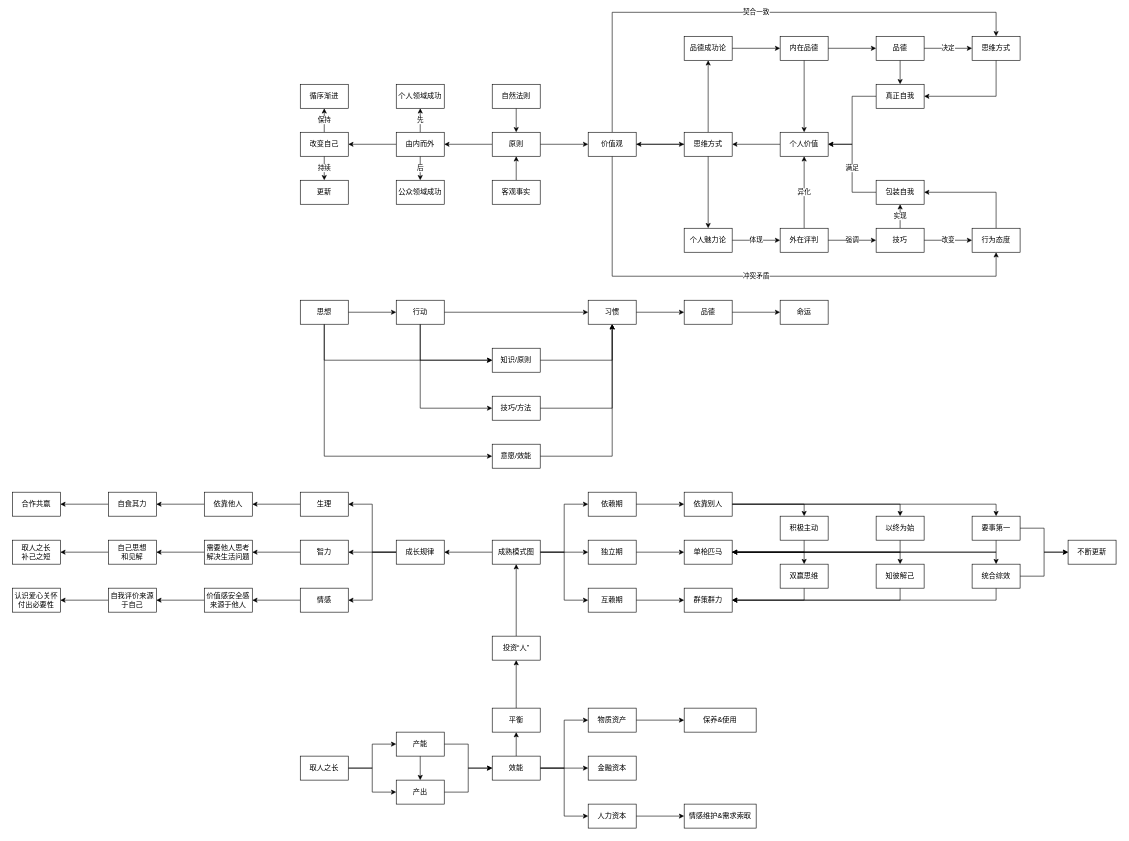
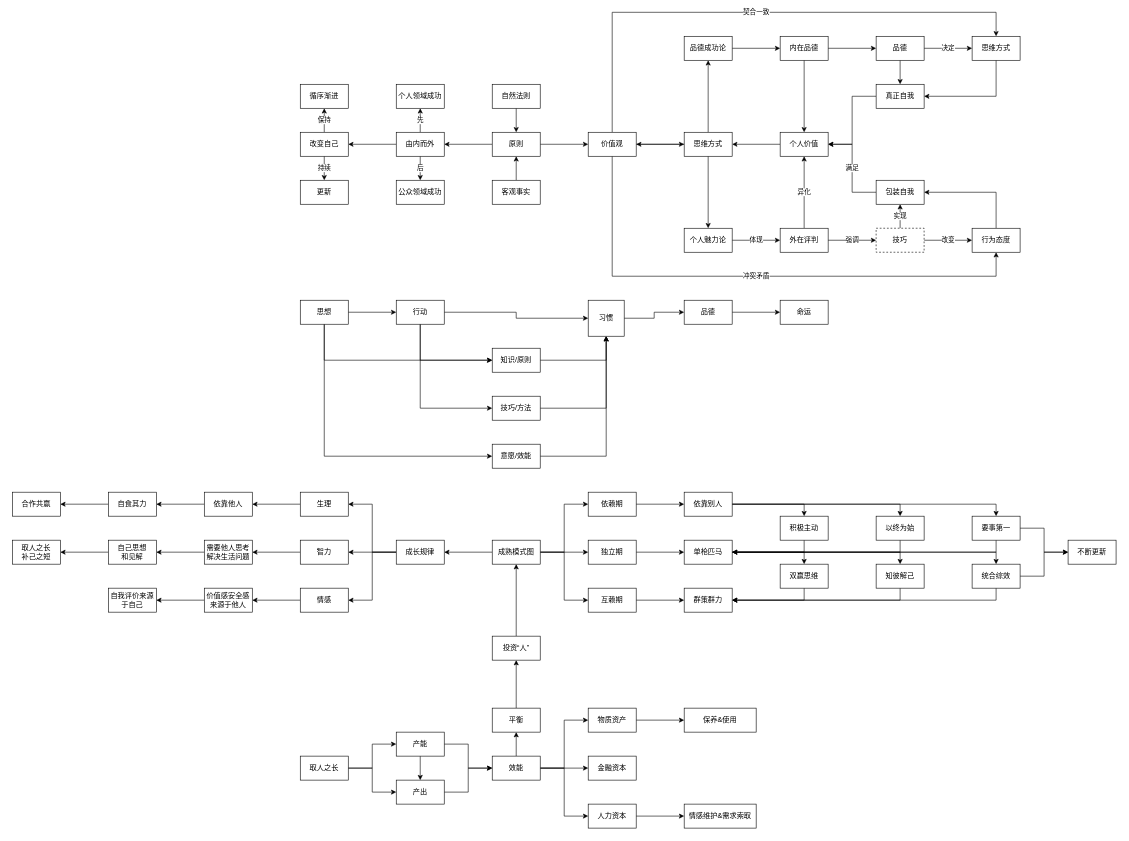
node "技巧": style solid -> dashed
node "习惯": size 48x24 -> 36x36
node "认识爱心关怀付出必要性": removed
edge "自我评价来源于自己" -> "认识爱心关怀付出必要性": removed
